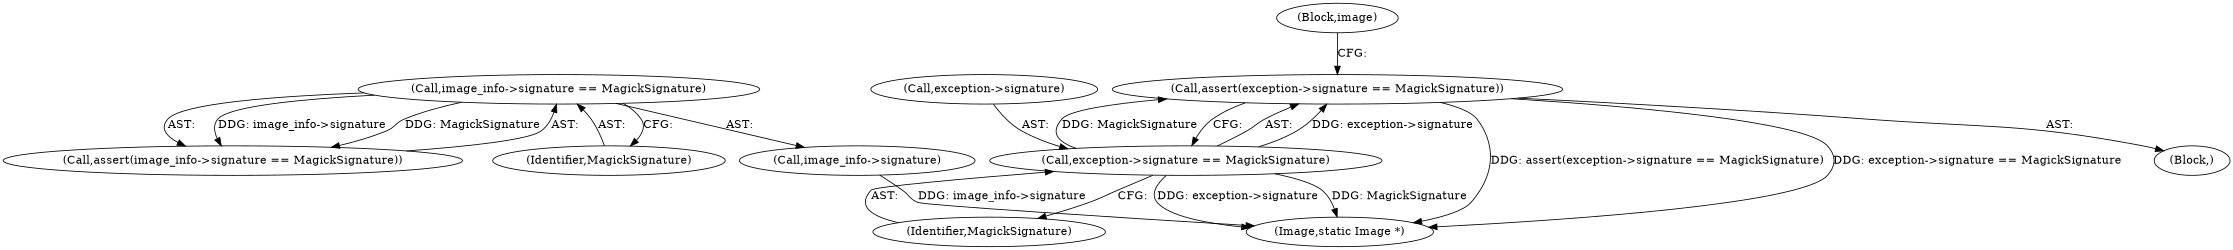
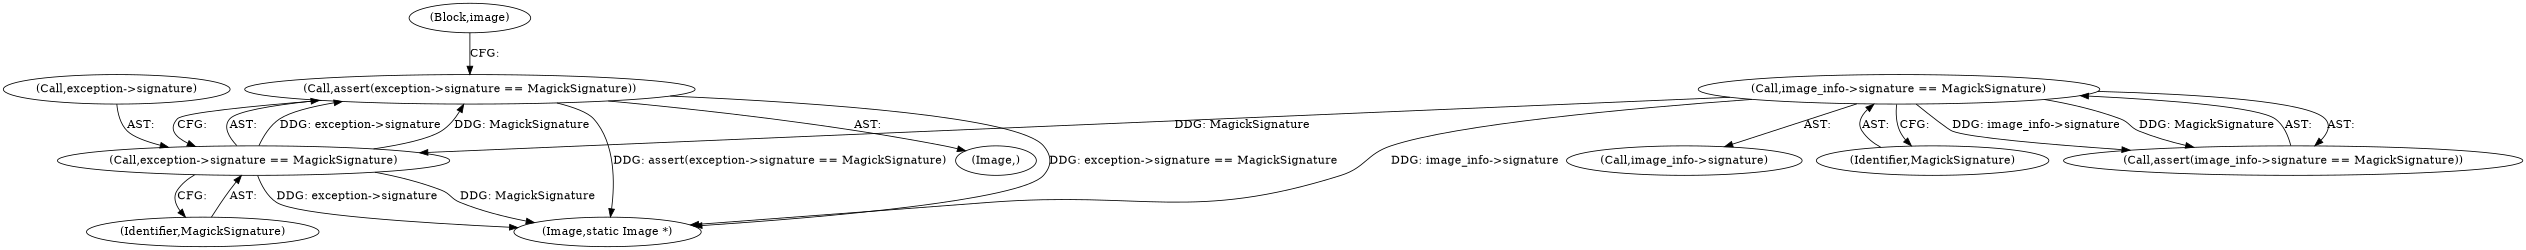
edge "(Call,image_info->signature == MagickSignature)" -> "(Call,exception->signature == MagickSignature)": added, label "DDG: MagickSignature"
node "(Block,)": label "(Block,)" -> "(Image,)"
edge "(Call,image_info->signature)" -> "(Image,static Image *)": now "(Call,image_info->signature == MagickSignature)" -> "(Image,static Image *)"
